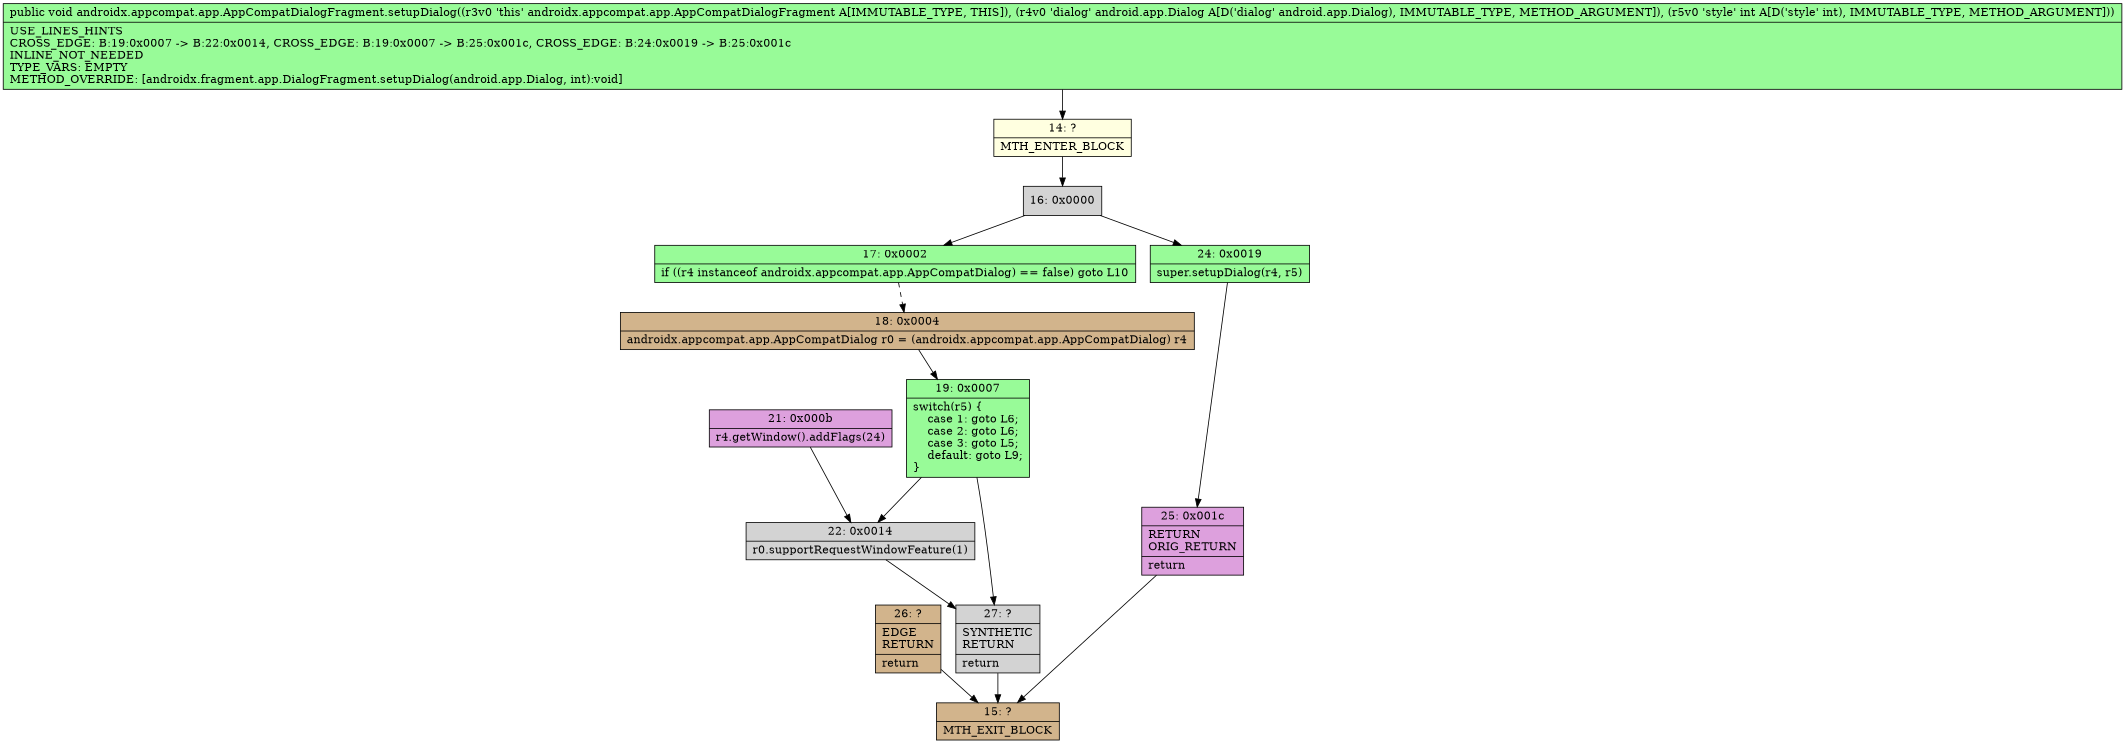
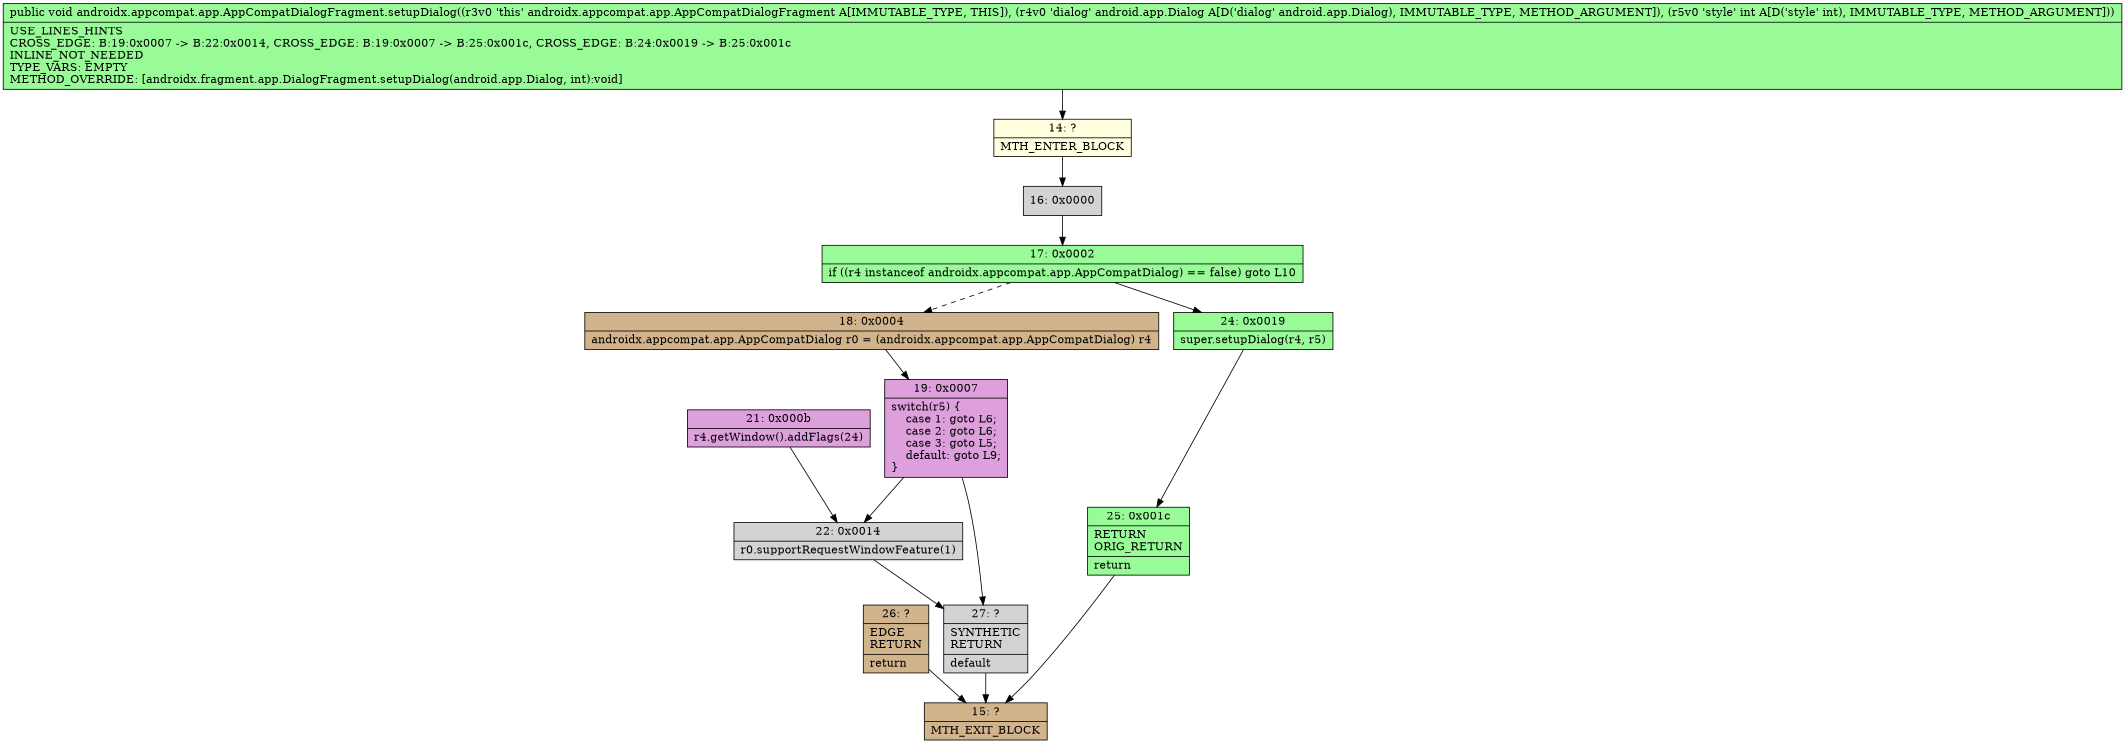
edge "16: 0x0000" -> "24: 0x0019": now "17: 0x0002" -> "24: 0x0019"
node "19: 0x0007": fillcolor palegreen -> plum
node "25: 0x001c": fillcolor plum -> palegreen
node "27: ?": text "return" -> "default"
